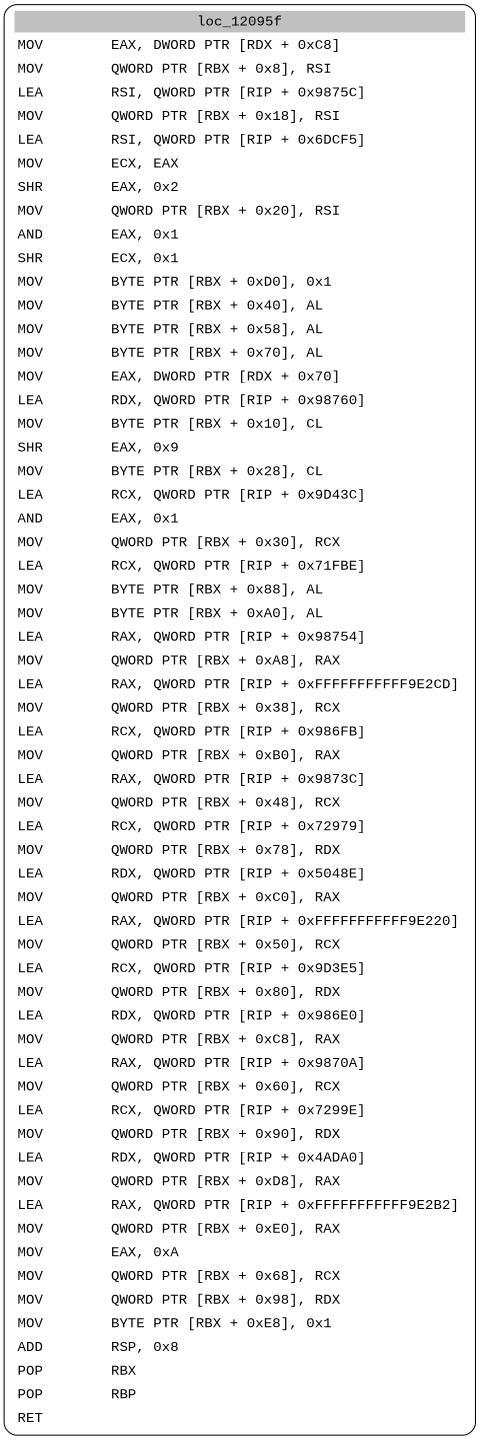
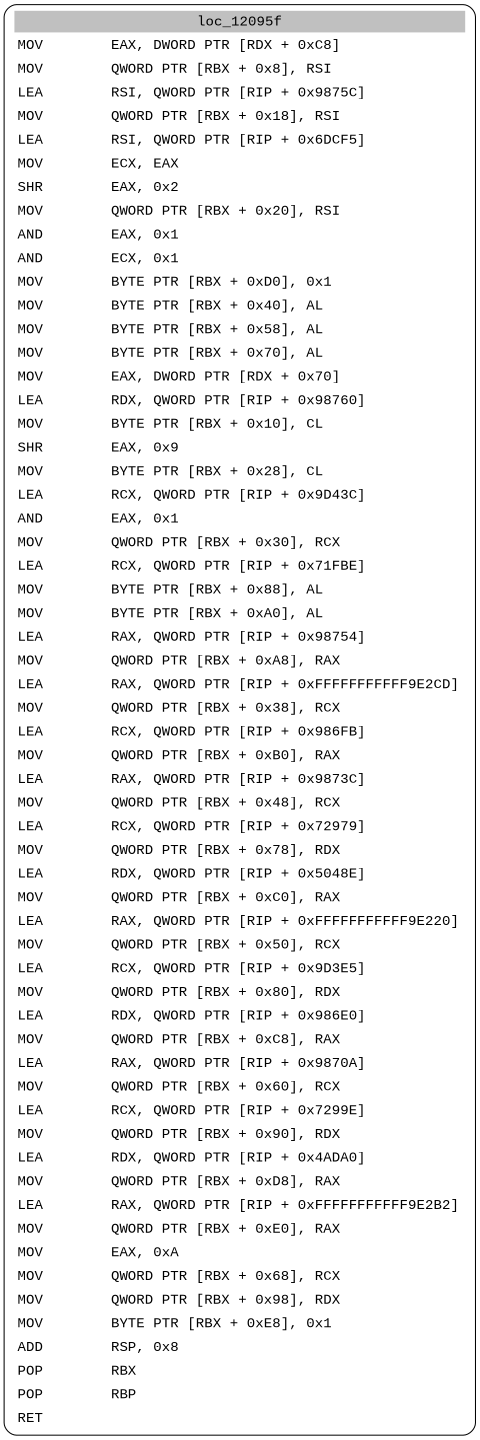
node "loc_12095f": text "SHR        ECX, 0x1" -> "AND        ECX, 0x1"
